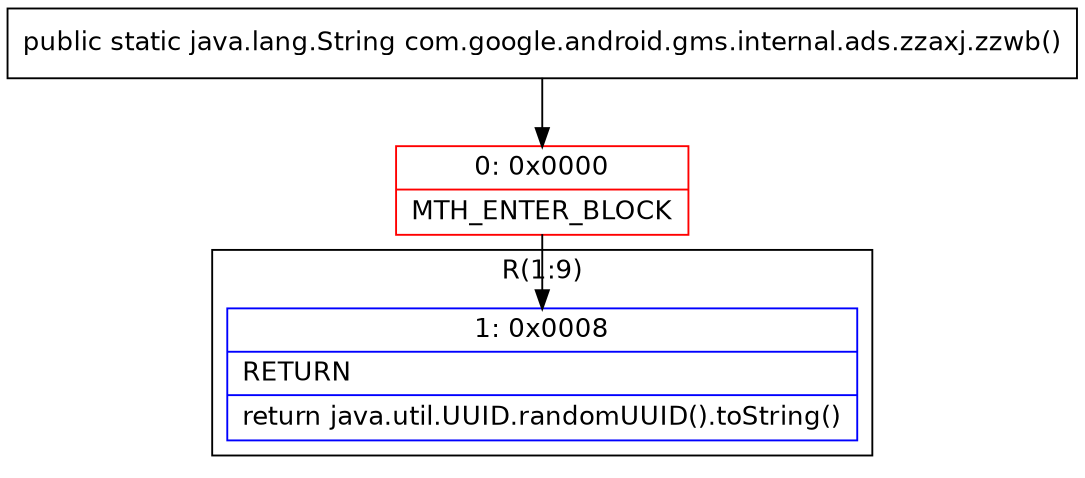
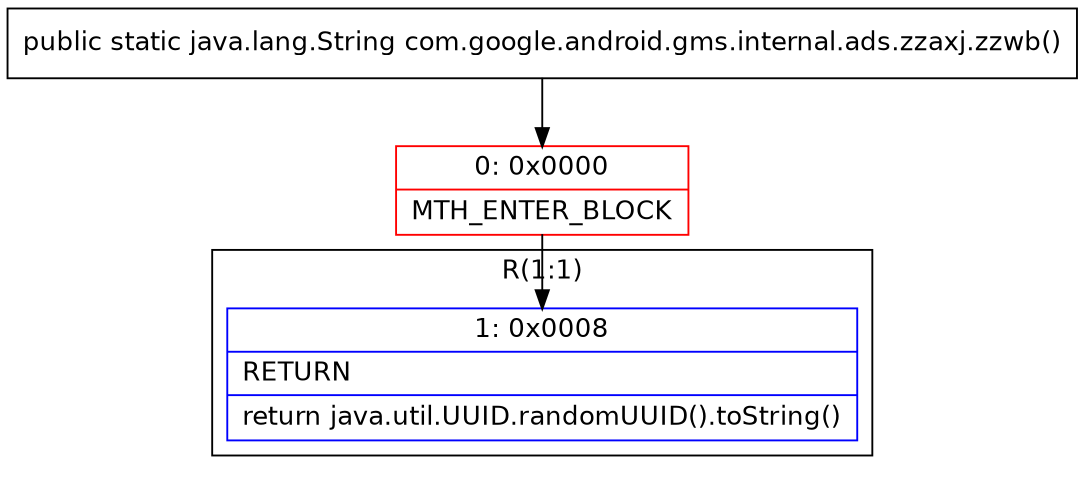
cluster "R(1:9)": label "R(1:9)" -> "R(1:1)"
